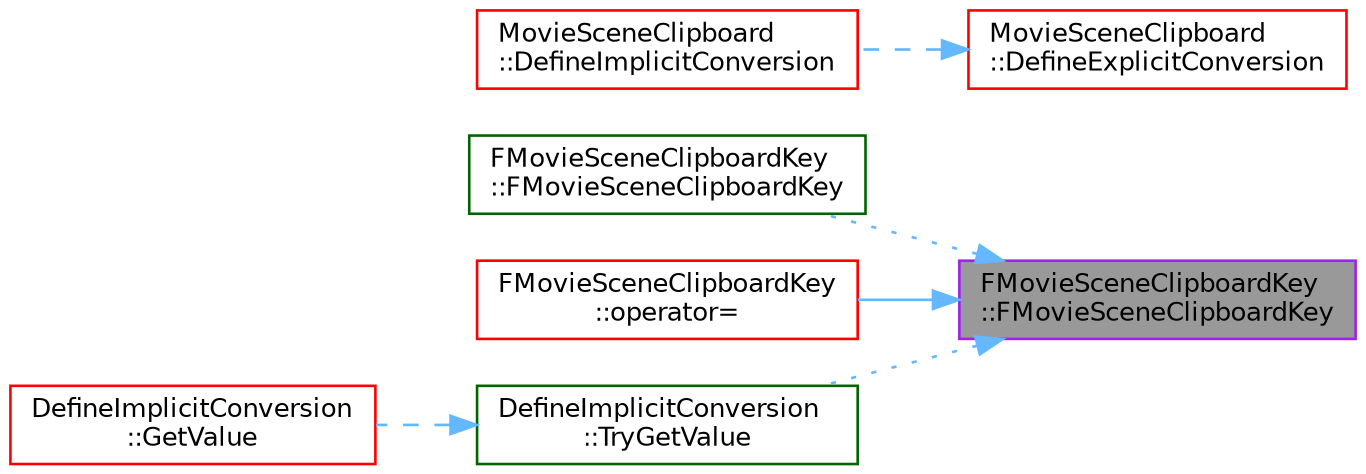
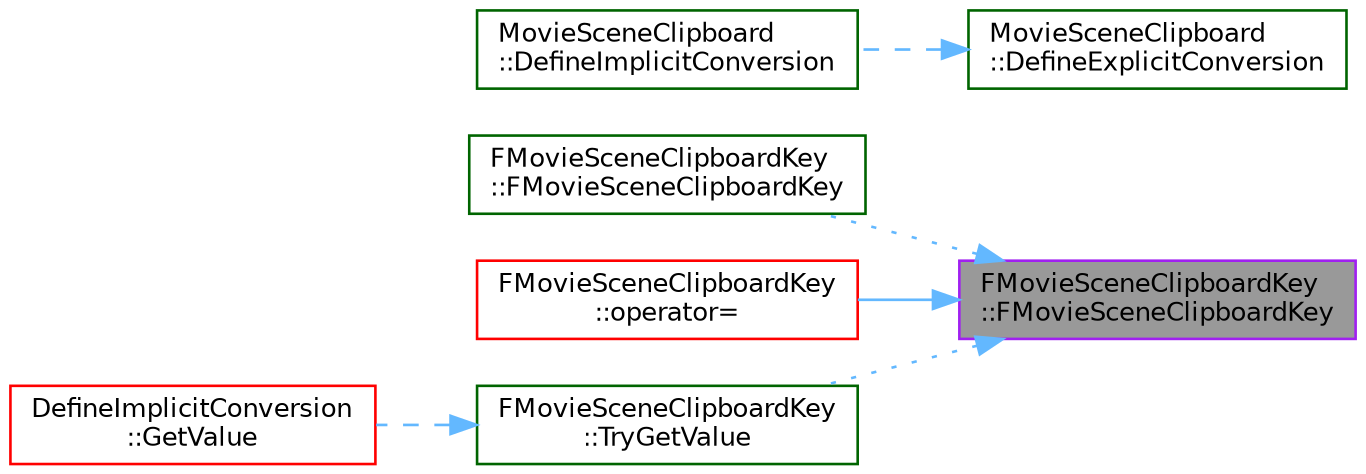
node "MovieSceneClipboard ::DefineImplicitConversion": color red -> darkgreen
node "MovieSceneClipboard ::DefineExplicitConversion": color red -> darkgreen
node "DefineImplicitConversion ::TryGetValue": label "DefineImplicitConversion ::TryGetValue" -> "FMovieSceneClipboardKey ::TryGetValue"
